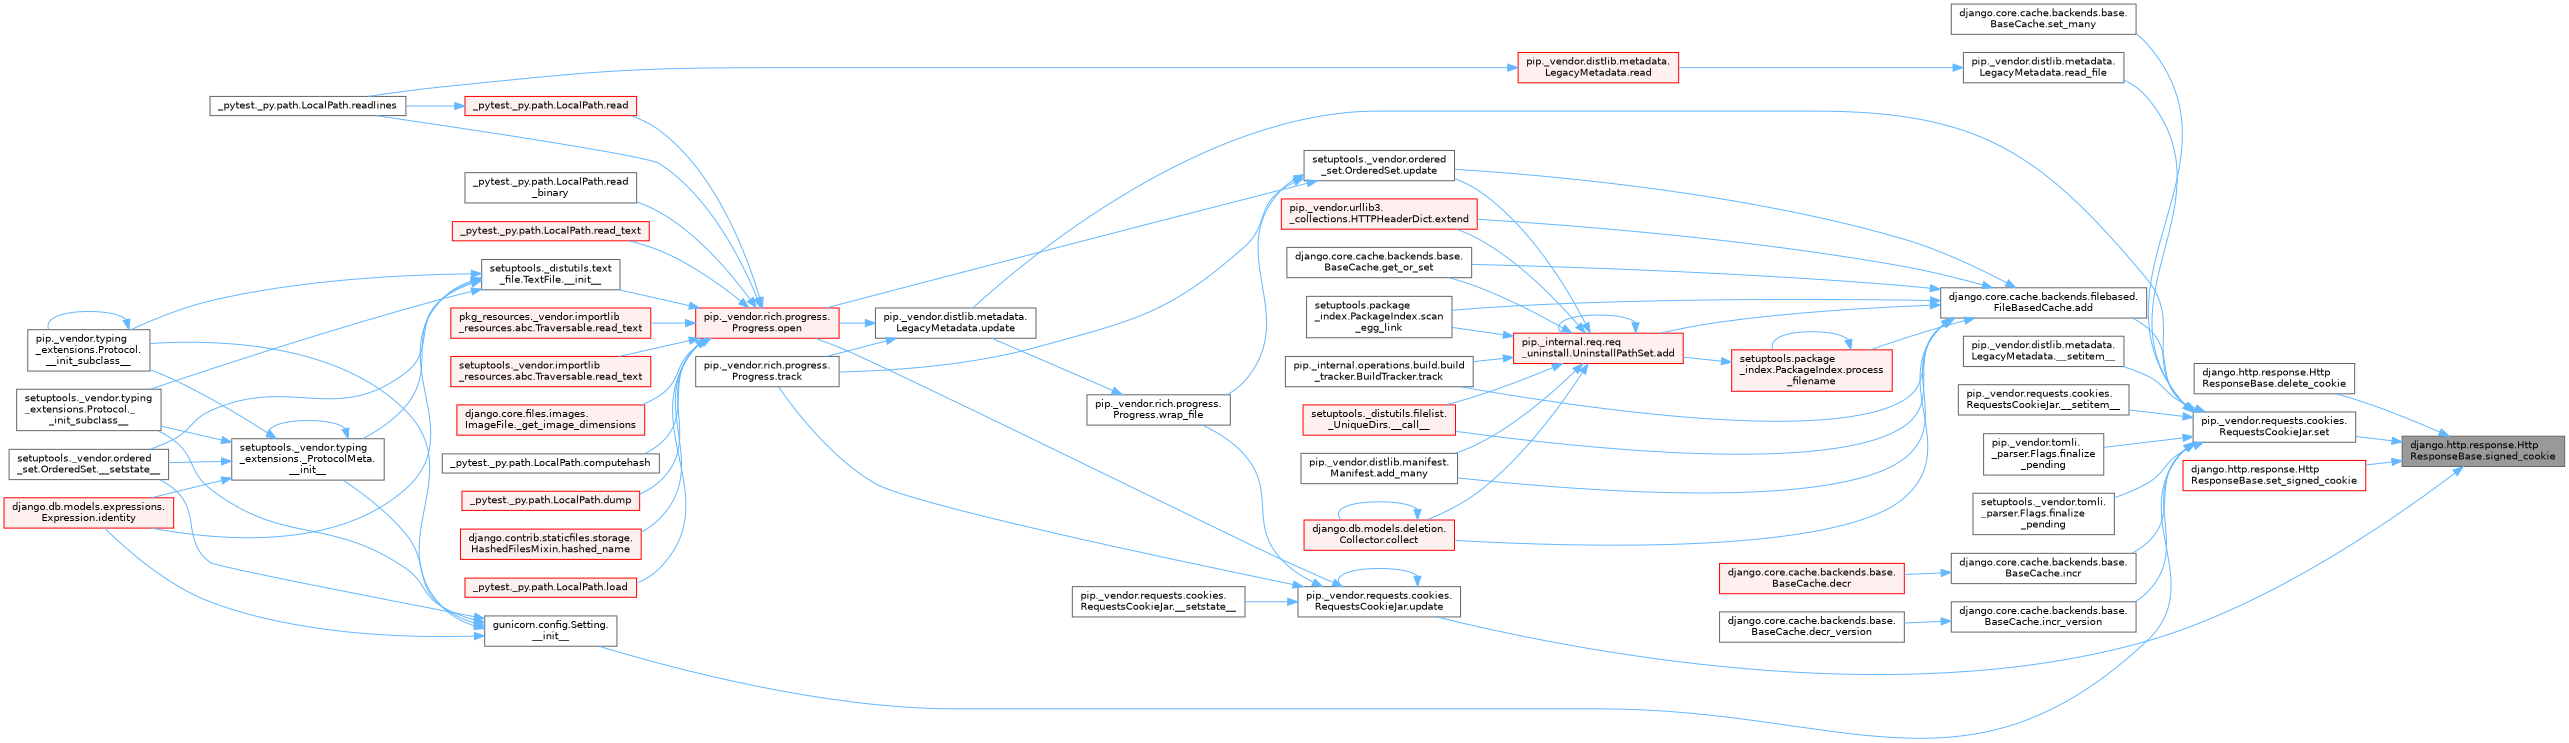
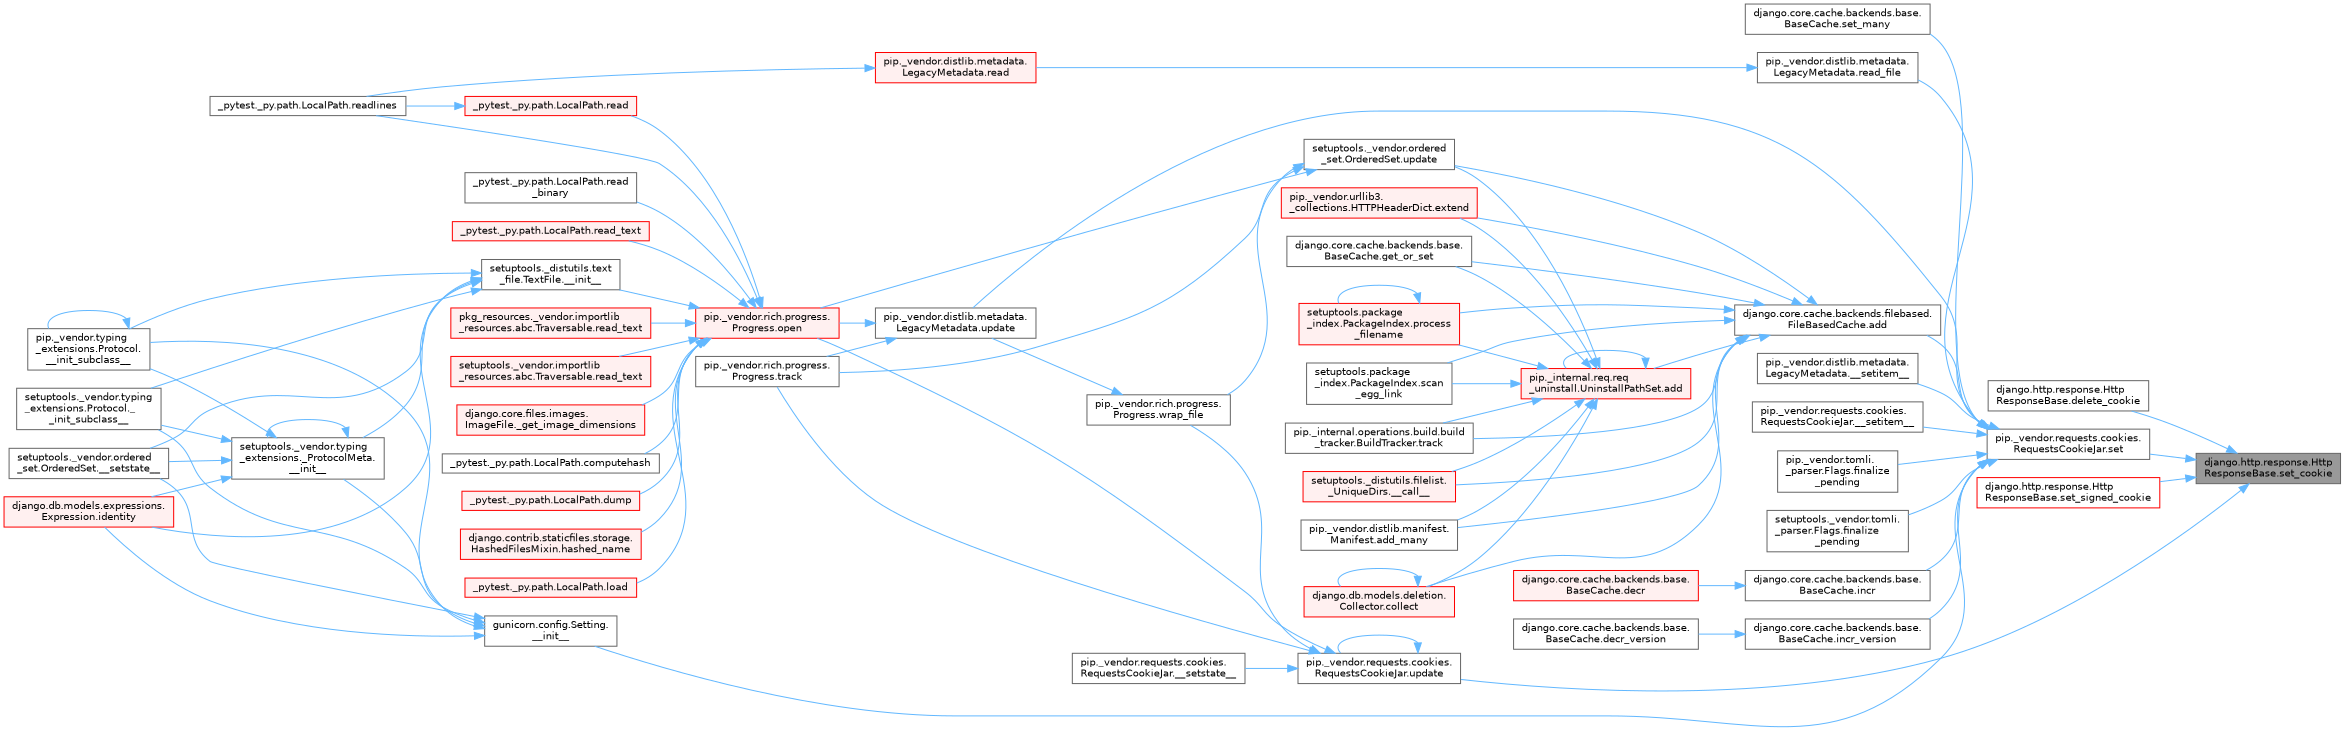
edge "pip._internal.req.req _uninstall.UninstallPathSet.add" -> "setuptools.package _index.PackageIndex.process _filename": reversed
node "django.http.response.Http ResponseBase.signed_cookie": label "django.http.response.Http ResponseBase.signed_cookie" -> "django.http.response.Http ResponseBase.set_cookie"
